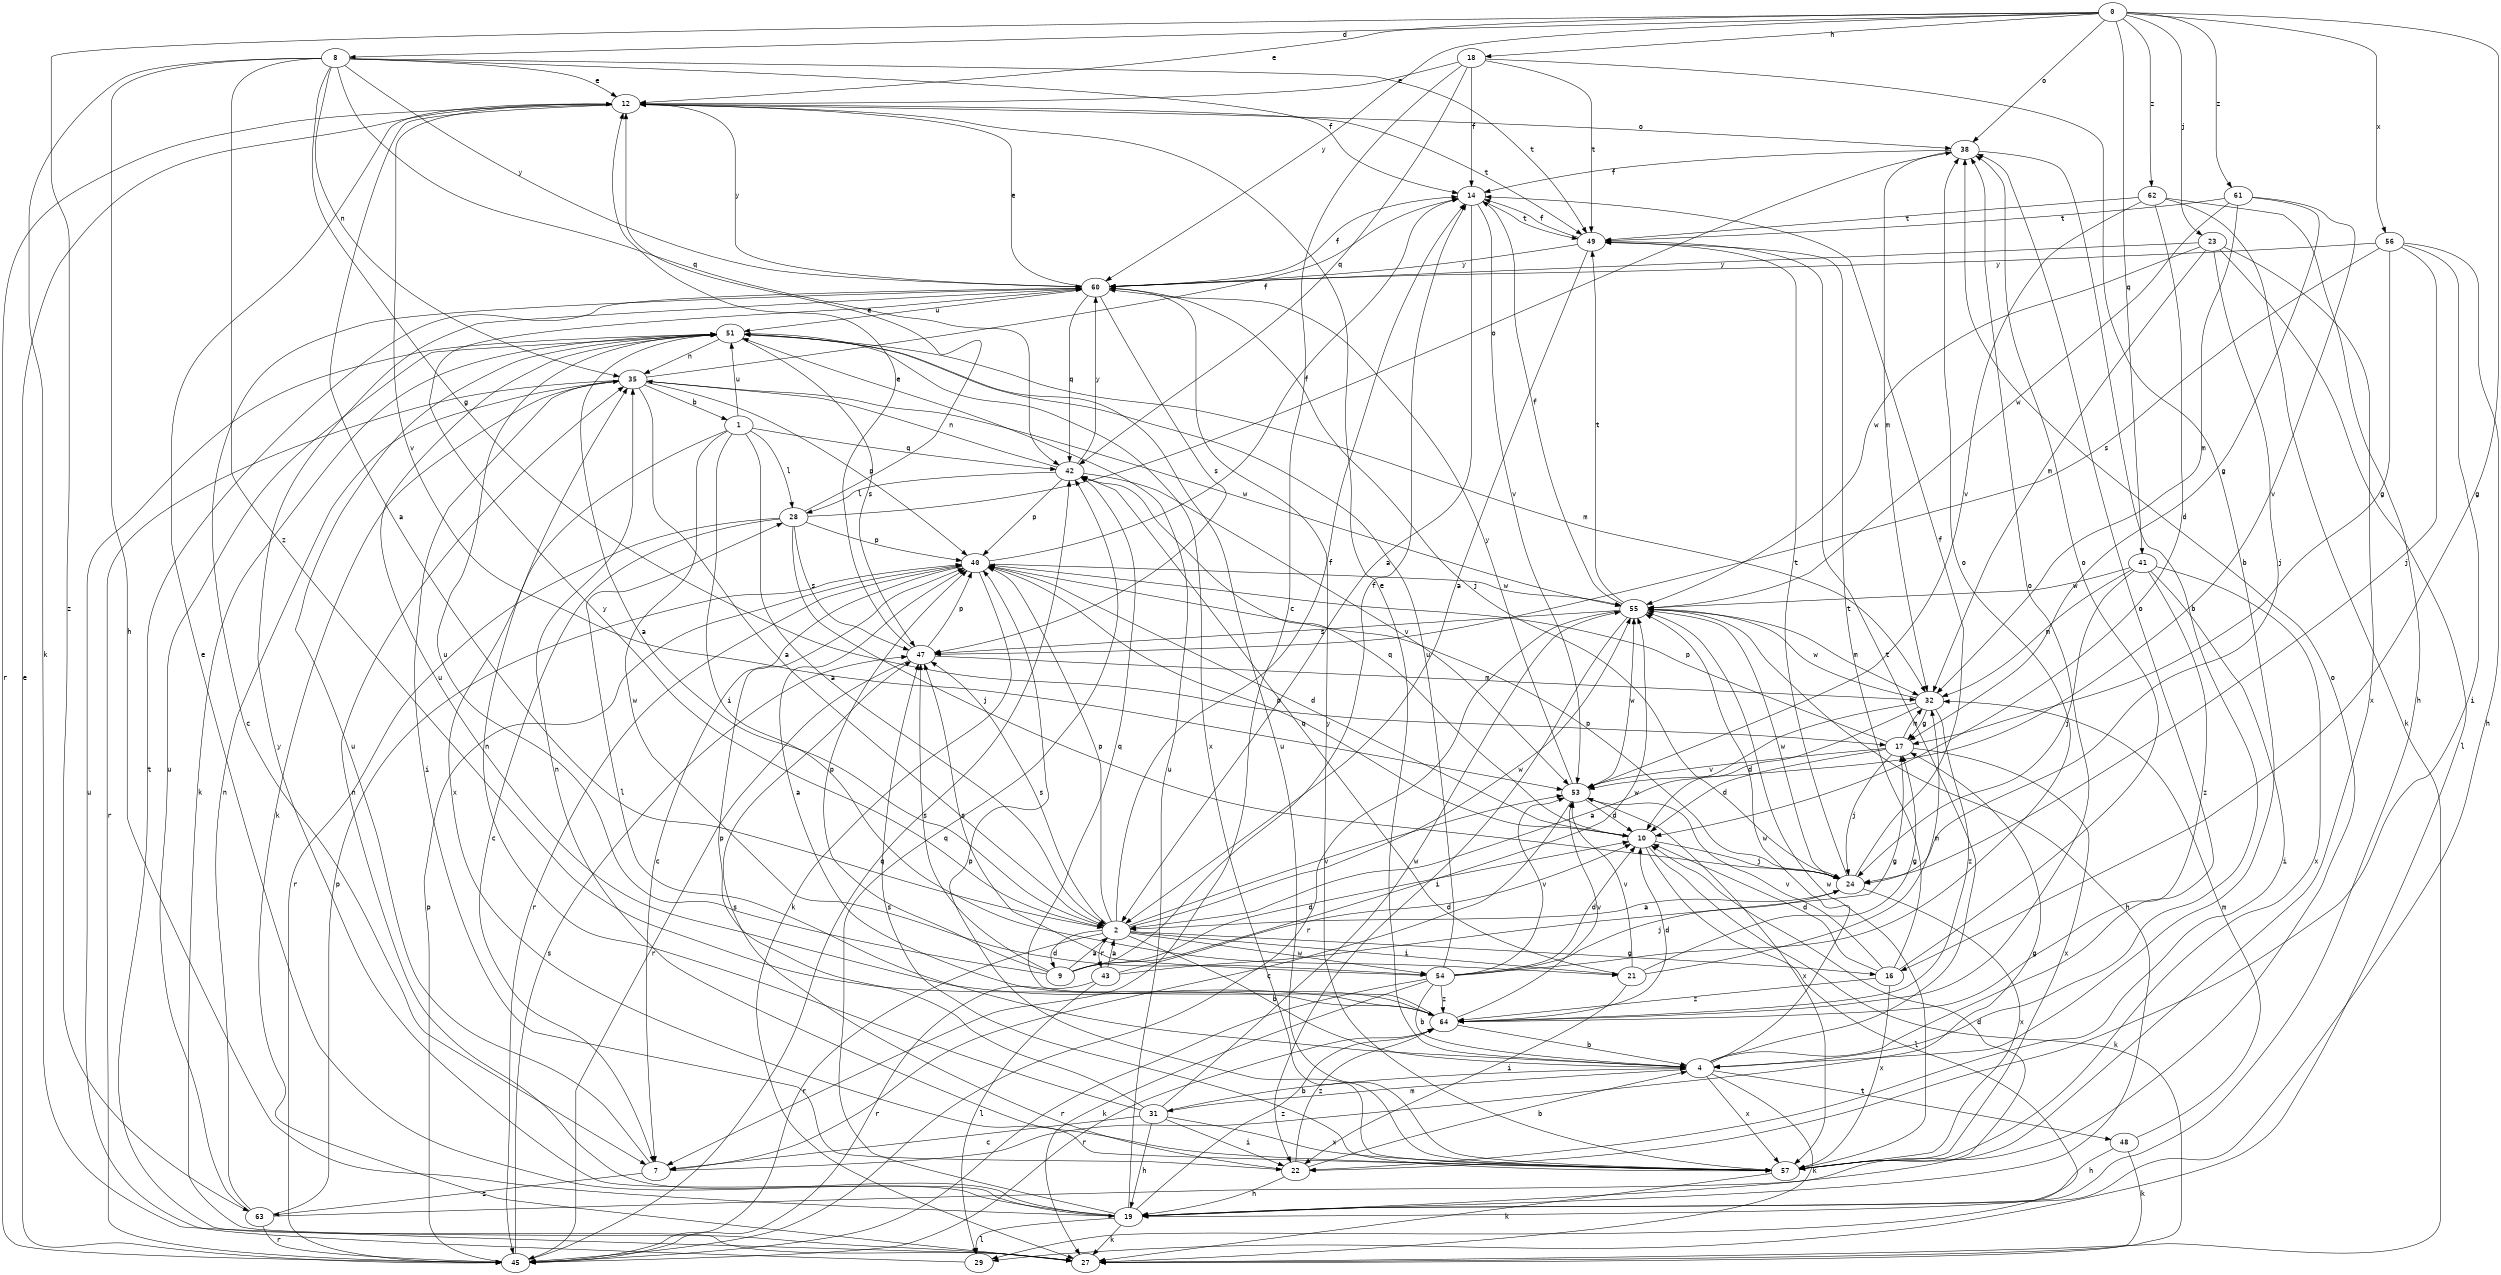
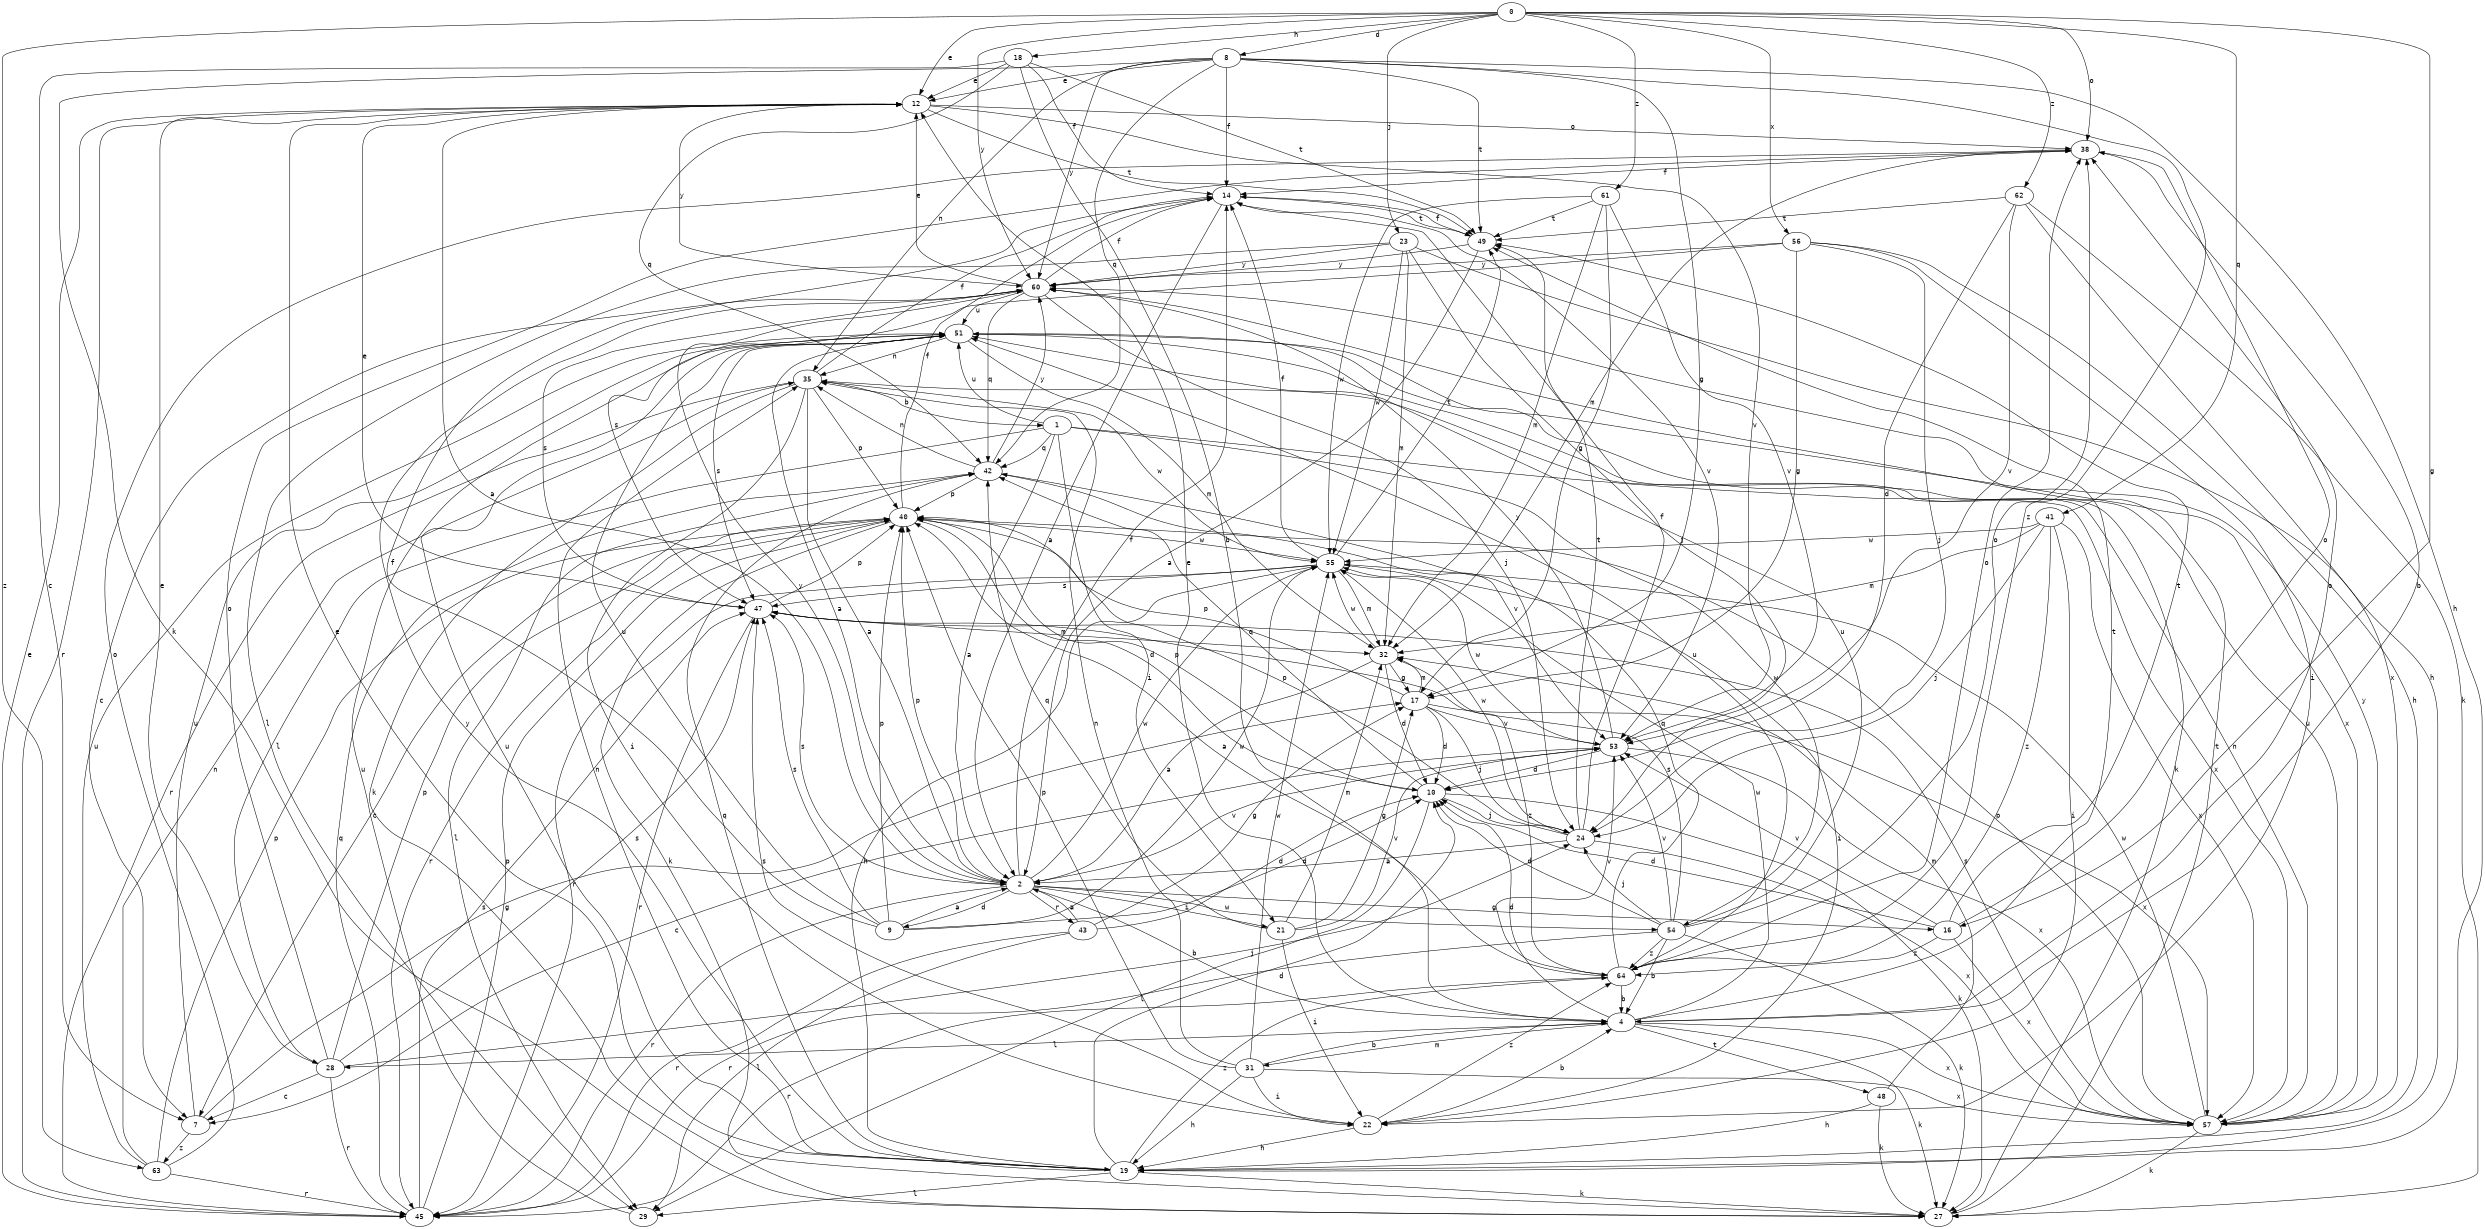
edge "42" -> "28": now "42" -> "29"
edge "64" -> "10": now "4" -> "10"
edge "31" -> "7": removed, label "c"
